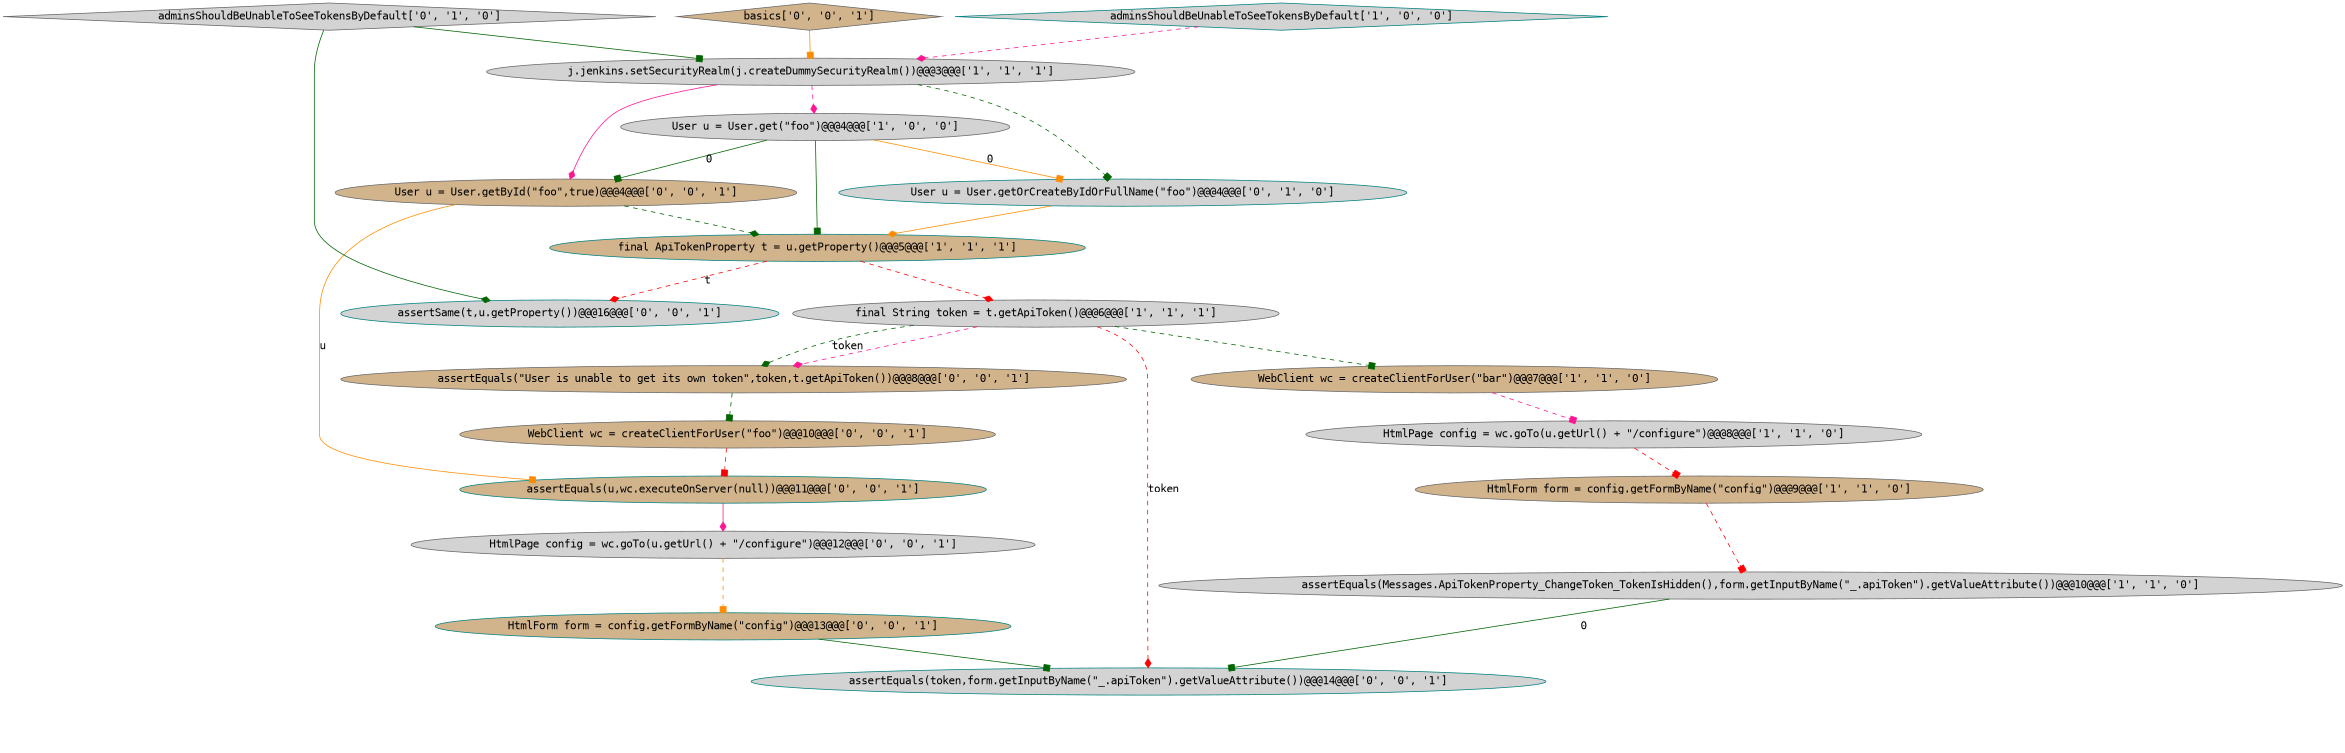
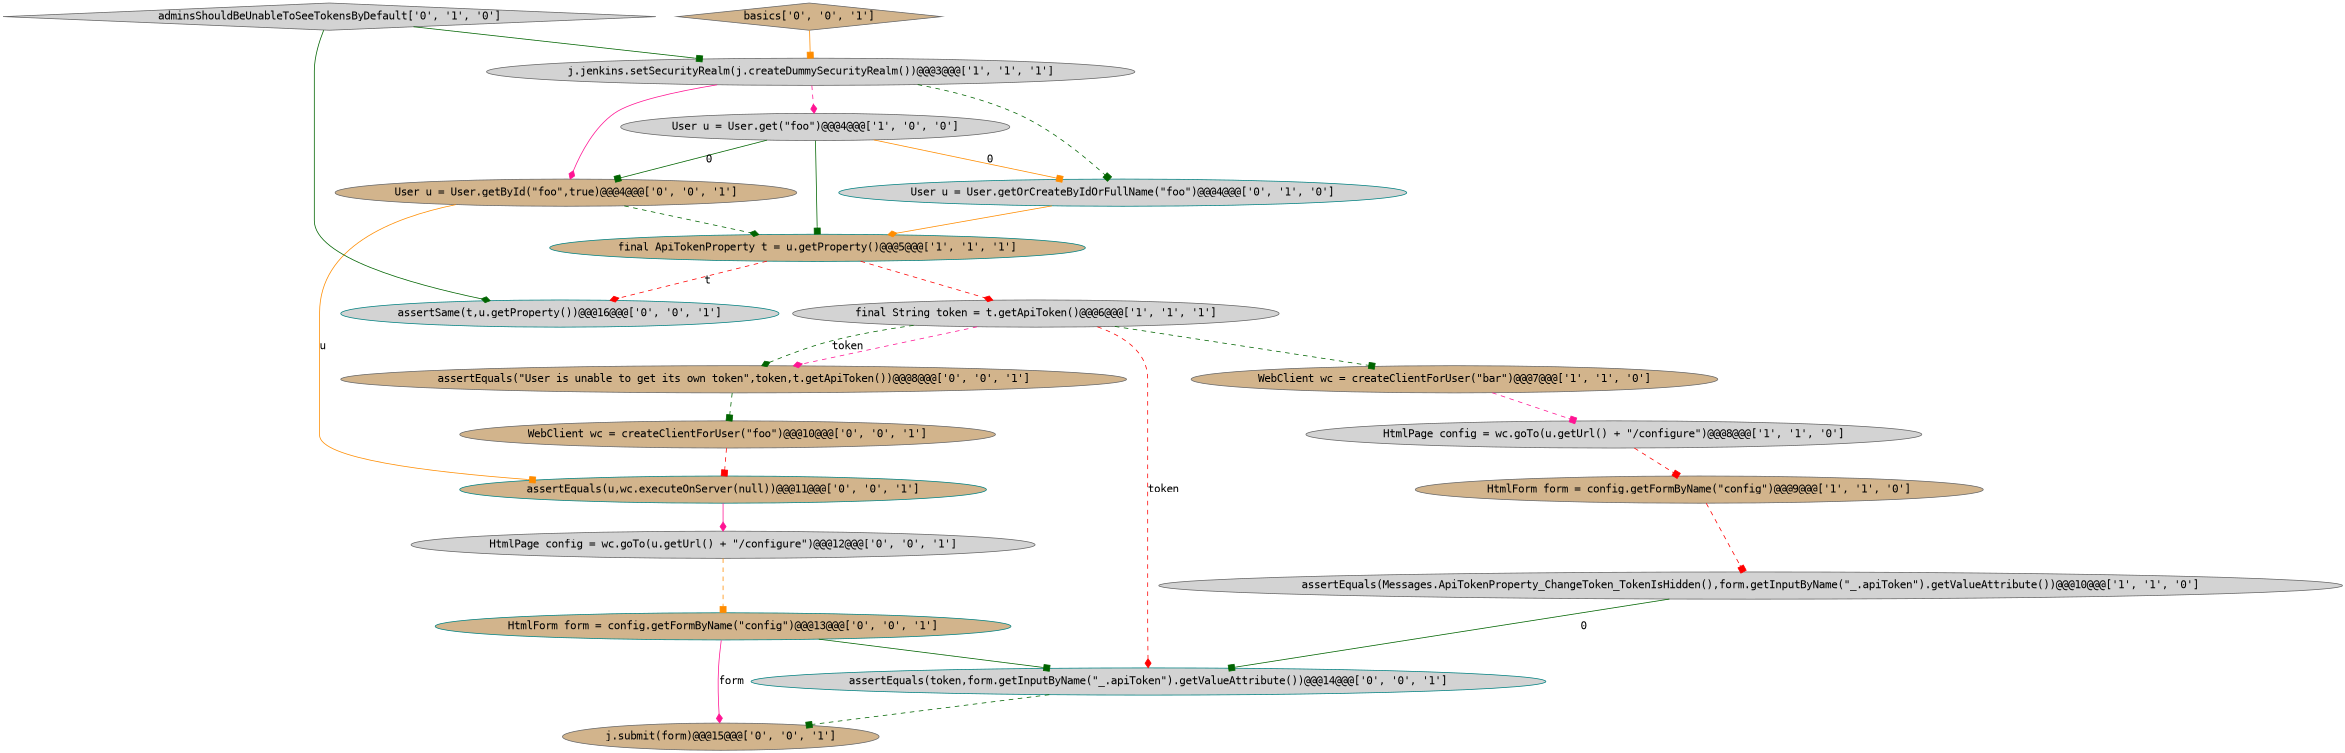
node "adminsShouldBeUnableToSeeTokensByDefault['1', '0', '0']": removed
node "j.submit(form)@@@15@@@['0', '0', '1']": added
